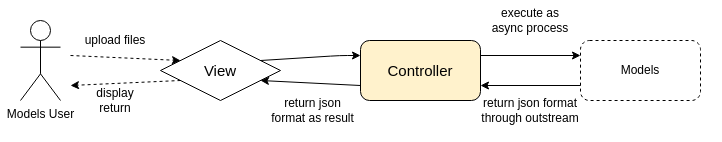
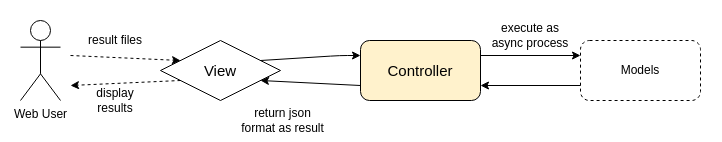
node "execute as async process": moved (531, 21) -> (531, 36)
node "upload files": label "upload files" -> "result files"
node "display return": label "display return" -> "display results"
node "return json format as result": moved (313, 111) -> (283, 121)
node "return json format through outstream": removed
node "Models User": label "Models User" -> "Web User"
